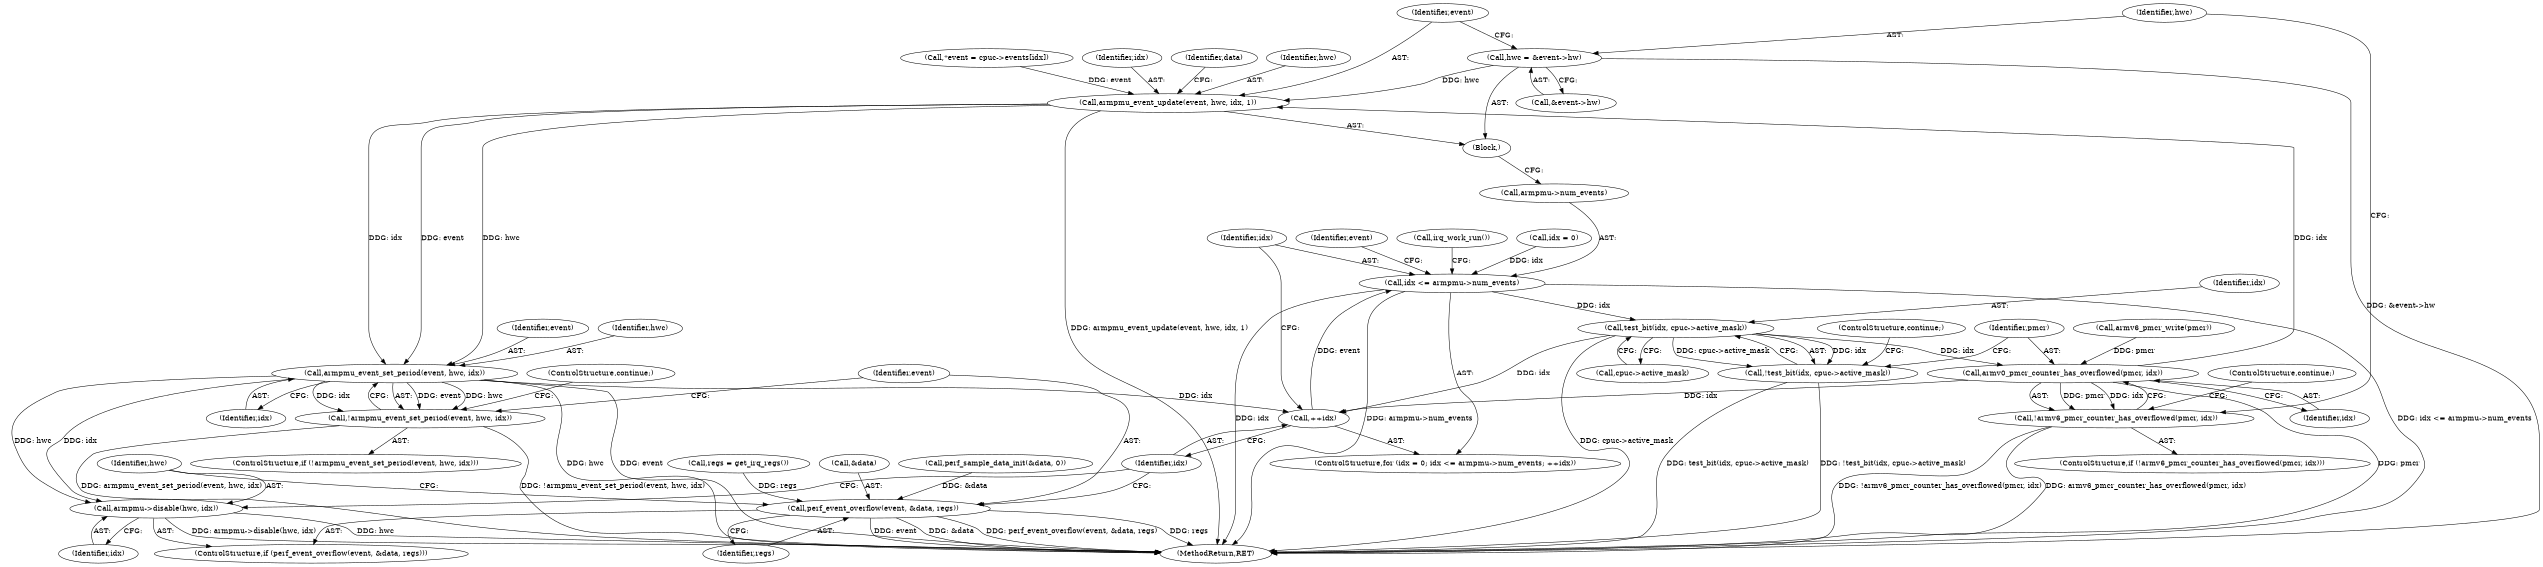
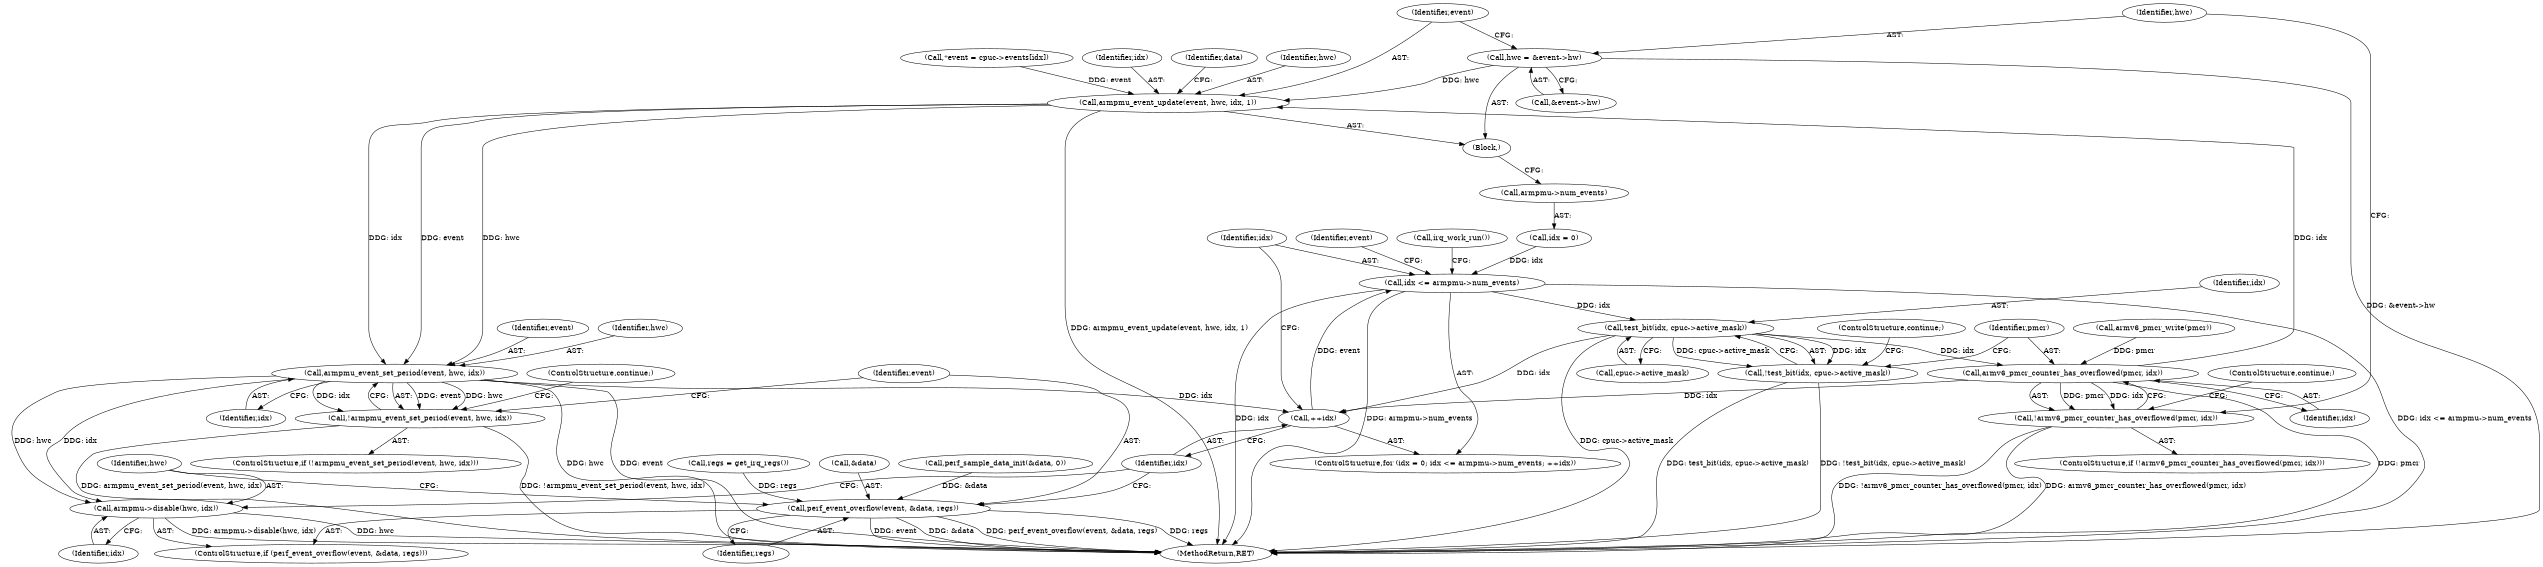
edge "(Call,armpmu->num_events)" -> "(Call,idx <= armpmu->num_events)": now "(Call,armpmu->num_events)" -> "(Call,idx = 0)"
edge "(Call,cpuc->active_mask)" -> "(Call,test_bit(idx, cpuc->active_mask))": label "CFG: " -> "AST: "
node "(Call,armv0_pmcr_counter_has_overflowed(pmcr, idx))": label "(Call,armv0_pmcr_counter_has_overflowed(pmcr, idx))" -> "(Call,armv6_pmcr_counter_has_overflowed(pmcr, idx))"
